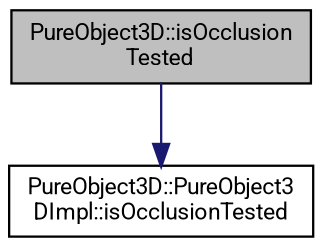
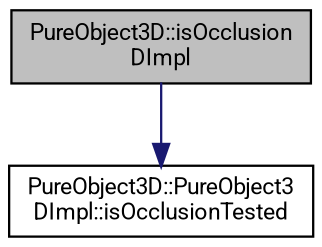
node "PureObject3D::isOcclusion Tested": label "PureObject3D::isOcclusion Tested" -> "PureObject3D::isOcclusion DImpl"
